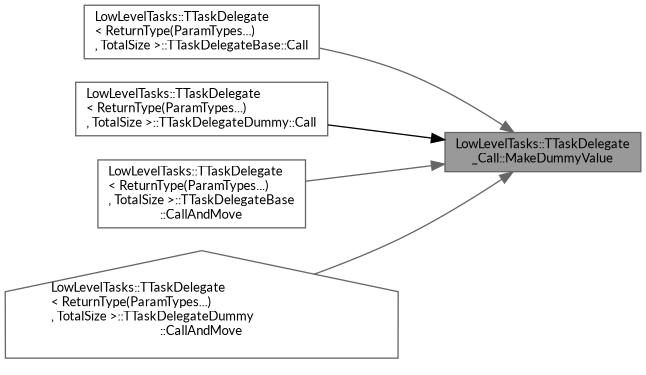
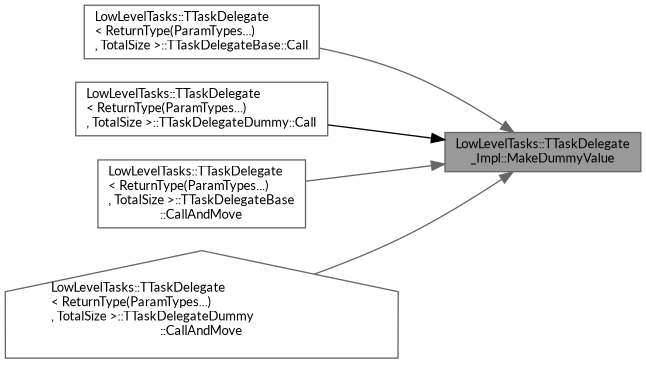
node "LowLevelTasks::TTaskDelegate _Call::MakeDummyValue": label "LowLevelTasks::TTaskDelegate _Call::MakeDummyValue" -> "LowLevelTasks::TTaskDelegate _Impl::MakeDummyValue"
